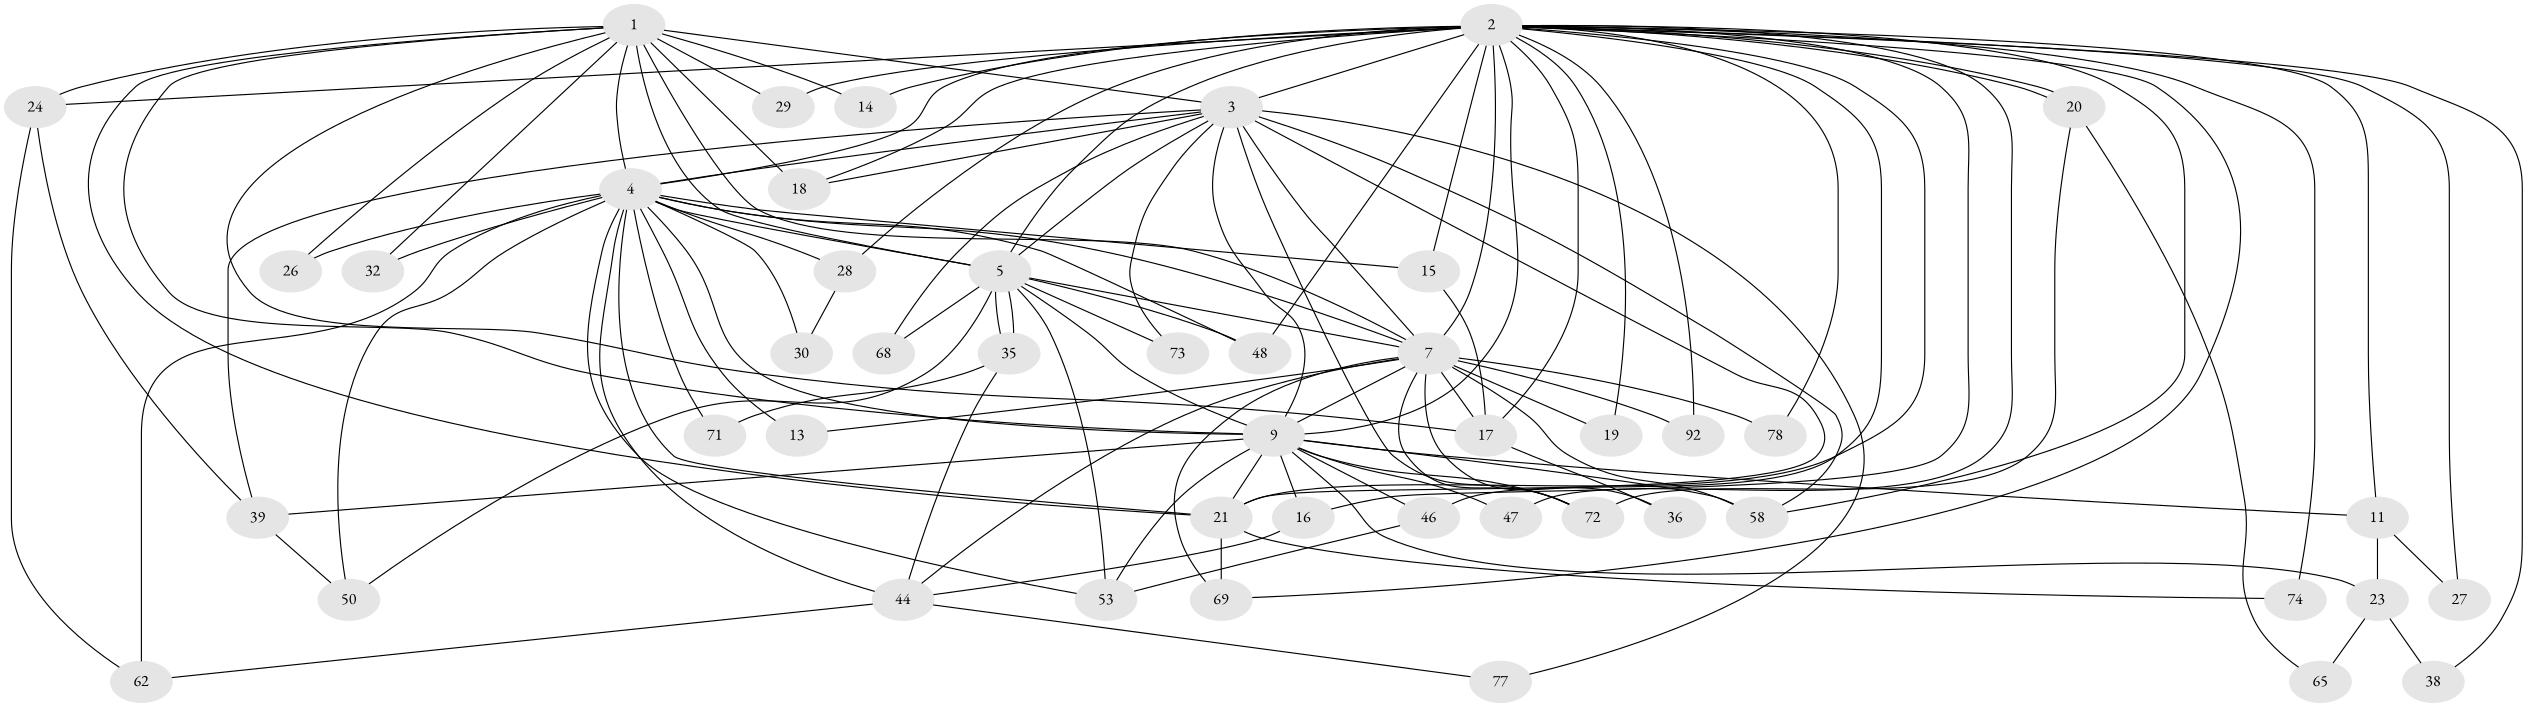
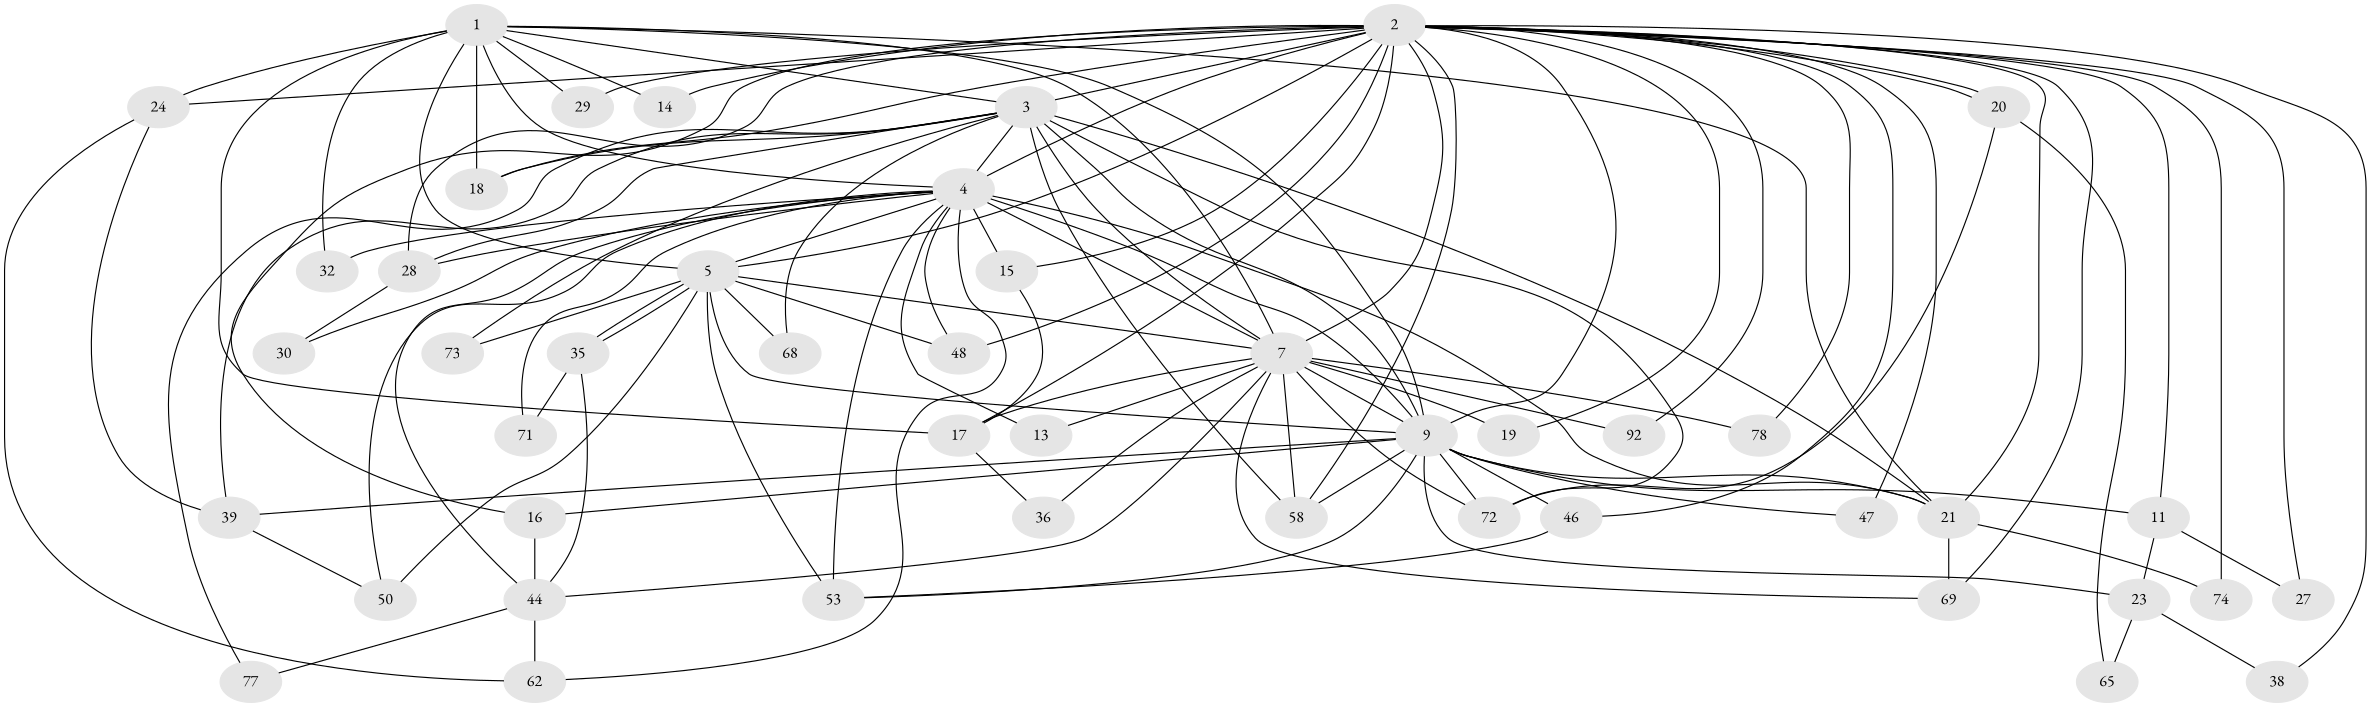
edge "3" -- "5": now "3" -- "28"
node "26": removed
